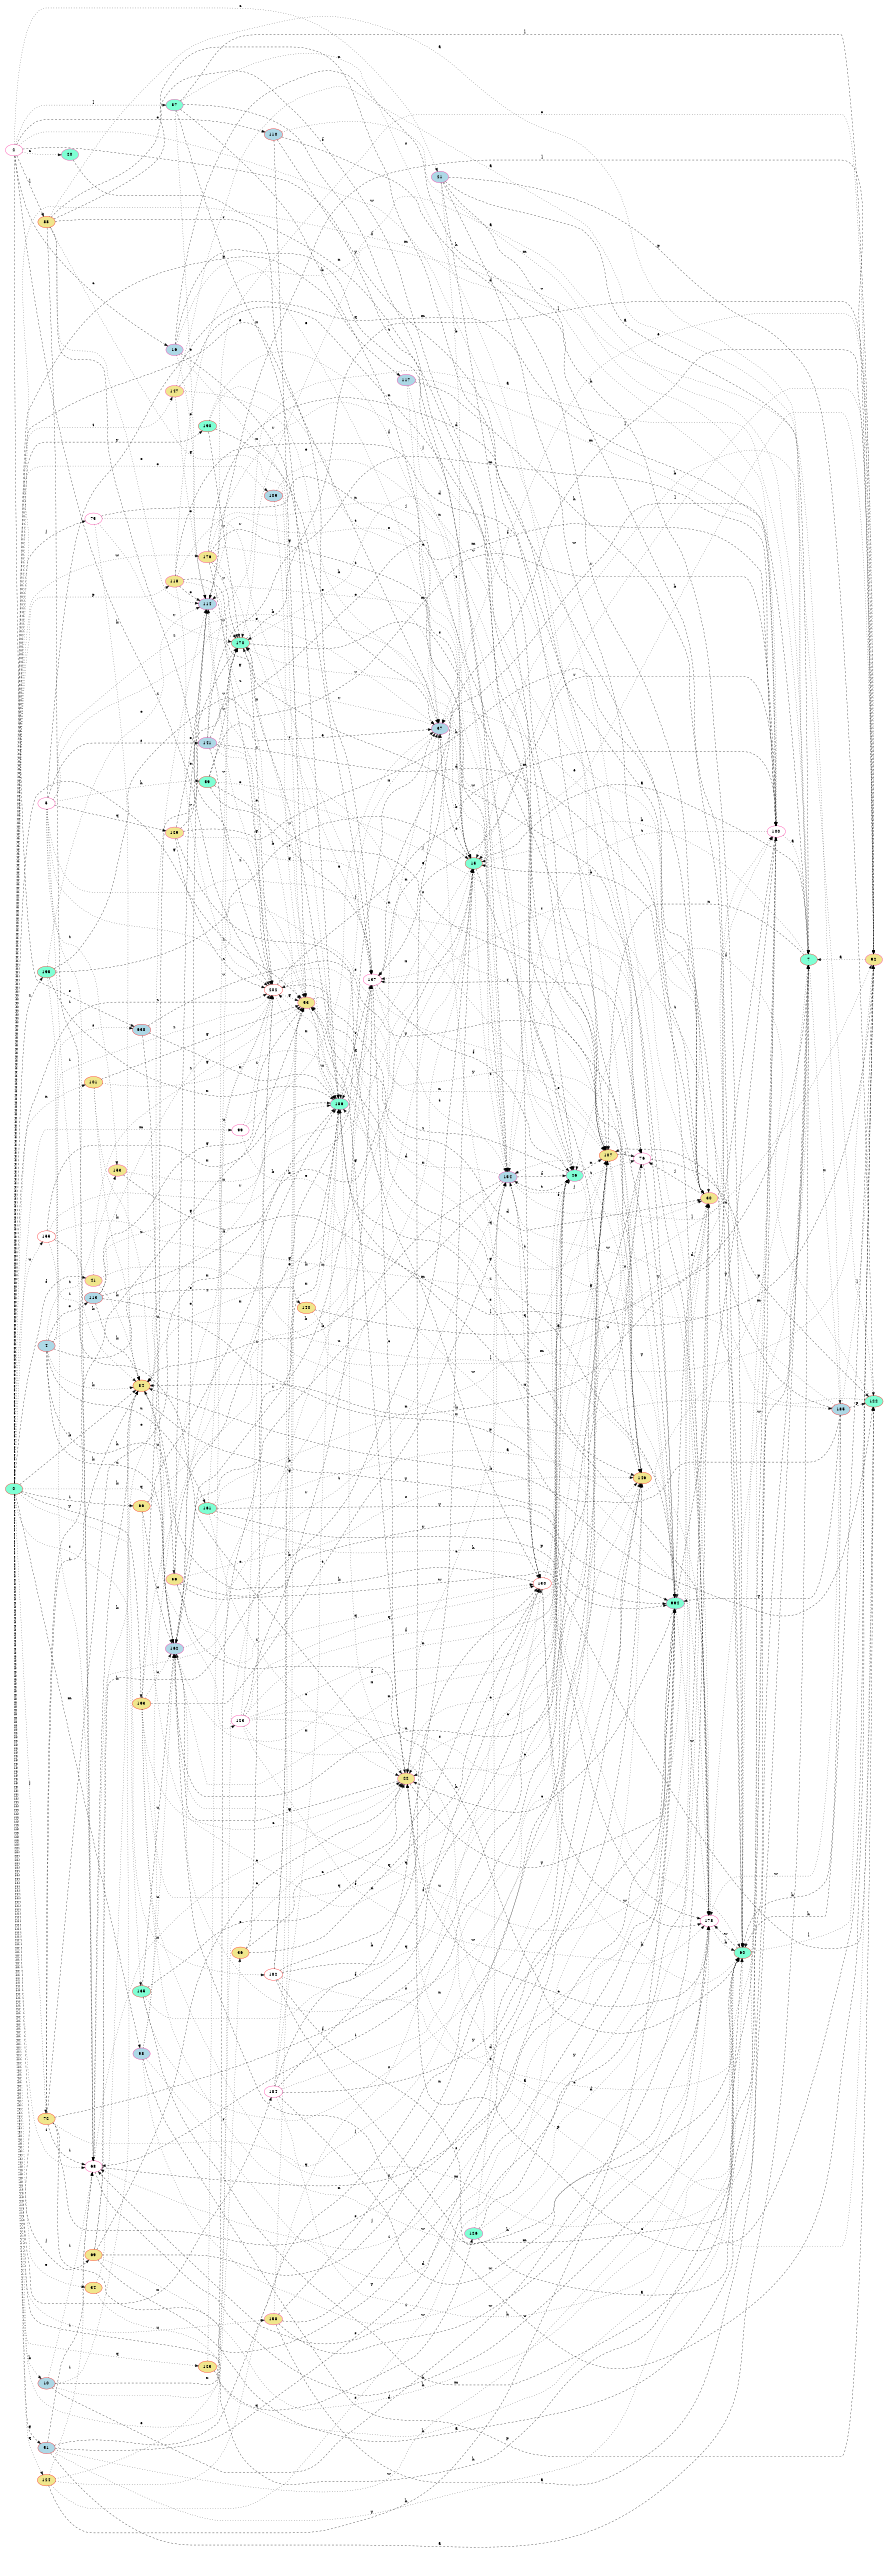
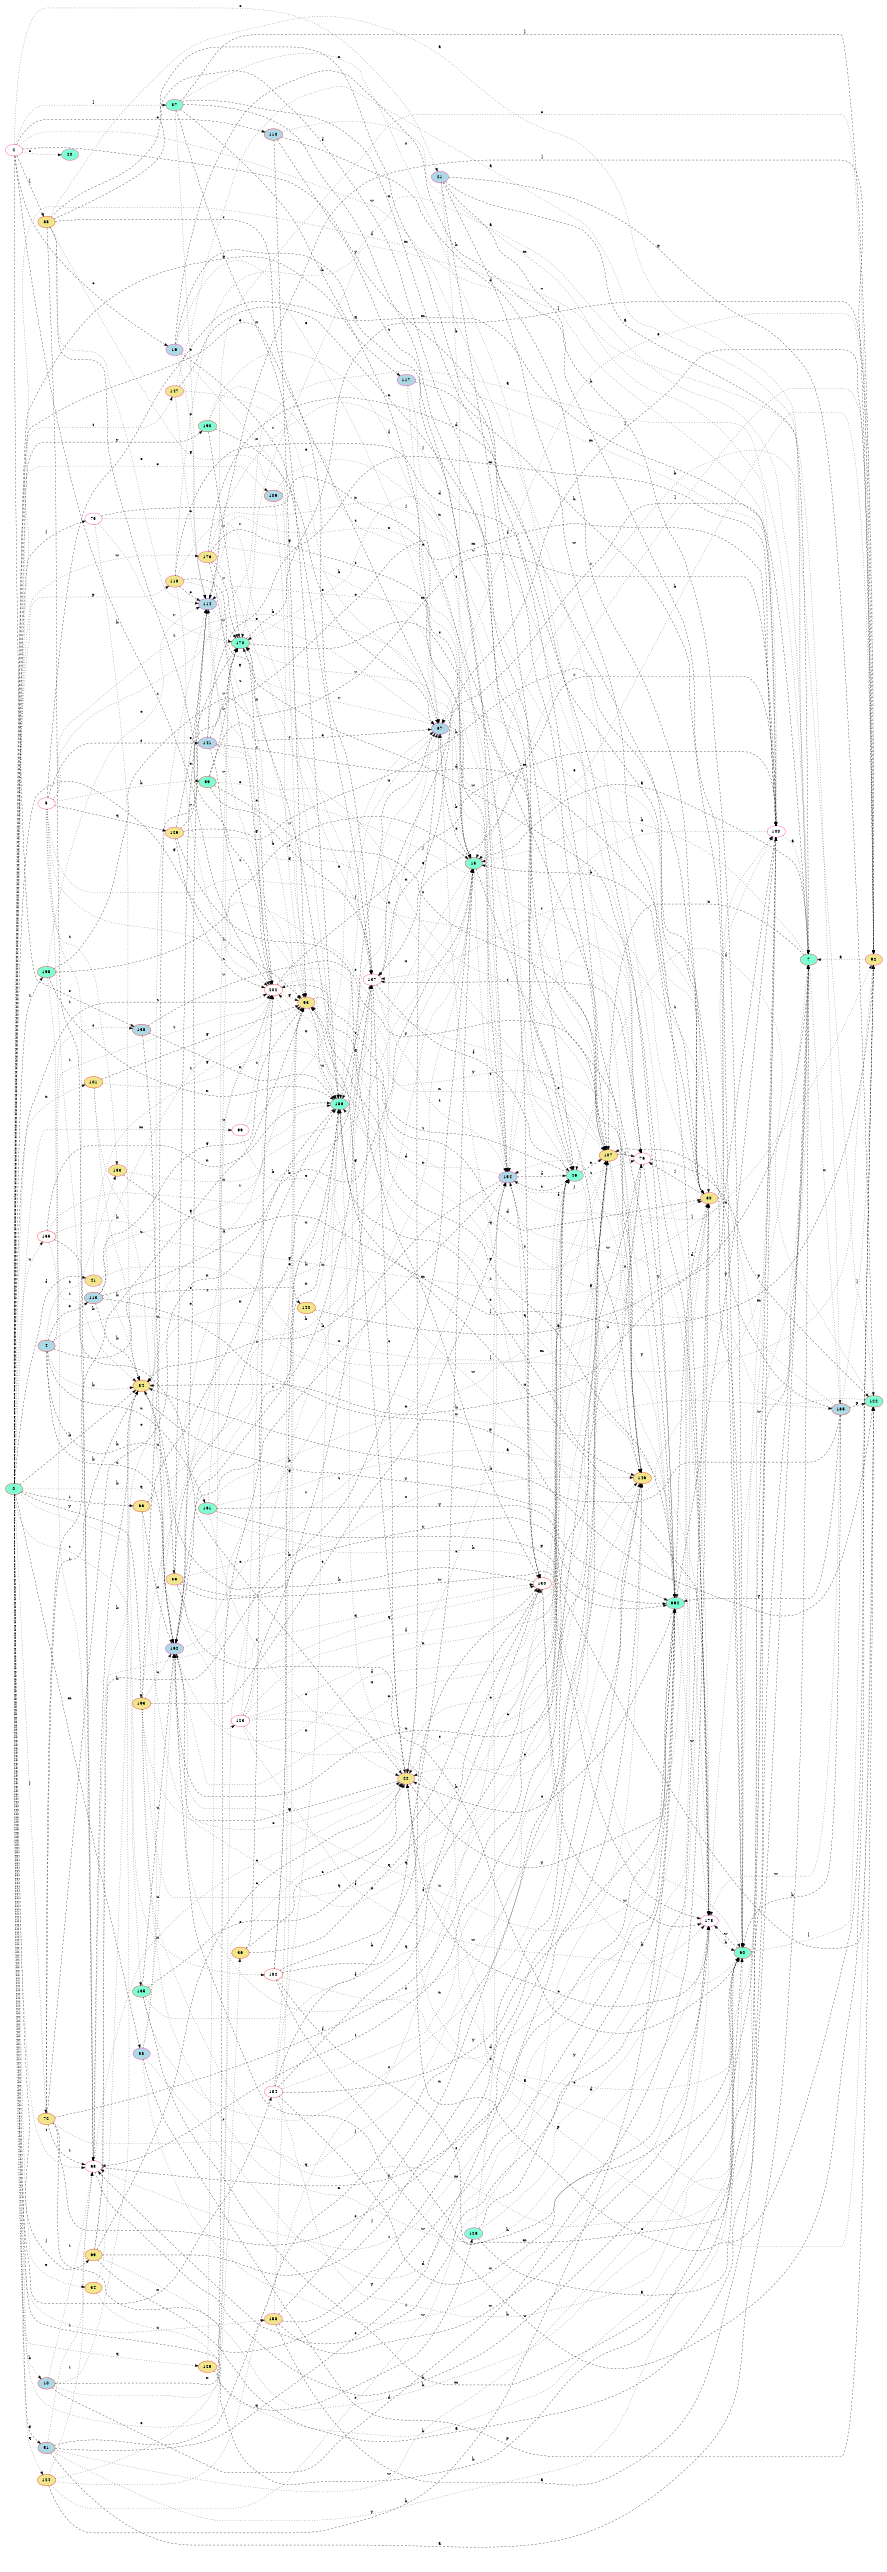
edge "20" -> "107": now "87" -> "107"
node "638": label "638" -> "138"
edge "37" -> "162": added, label "u"
edge "92" -> "60": removed, label "h"
edge "51" -> "68": style dashed -> dotted
